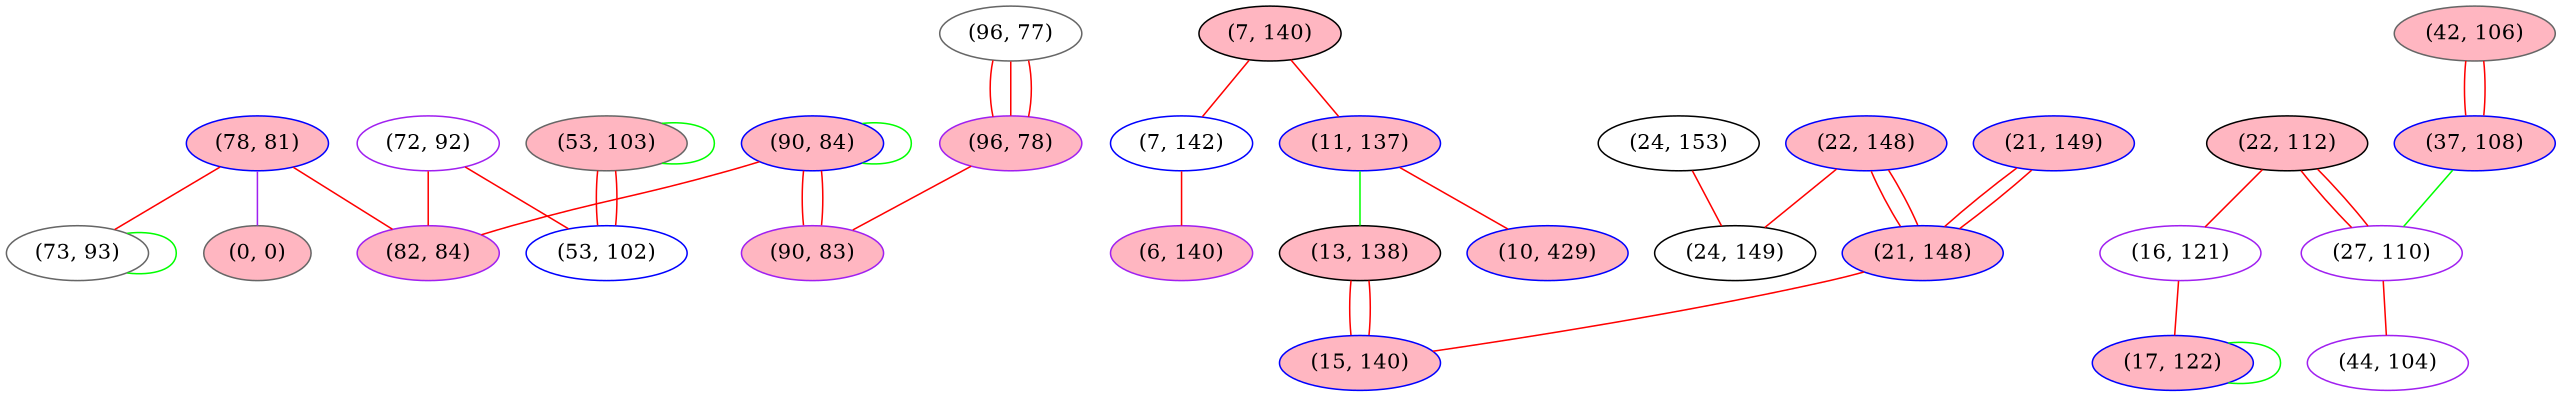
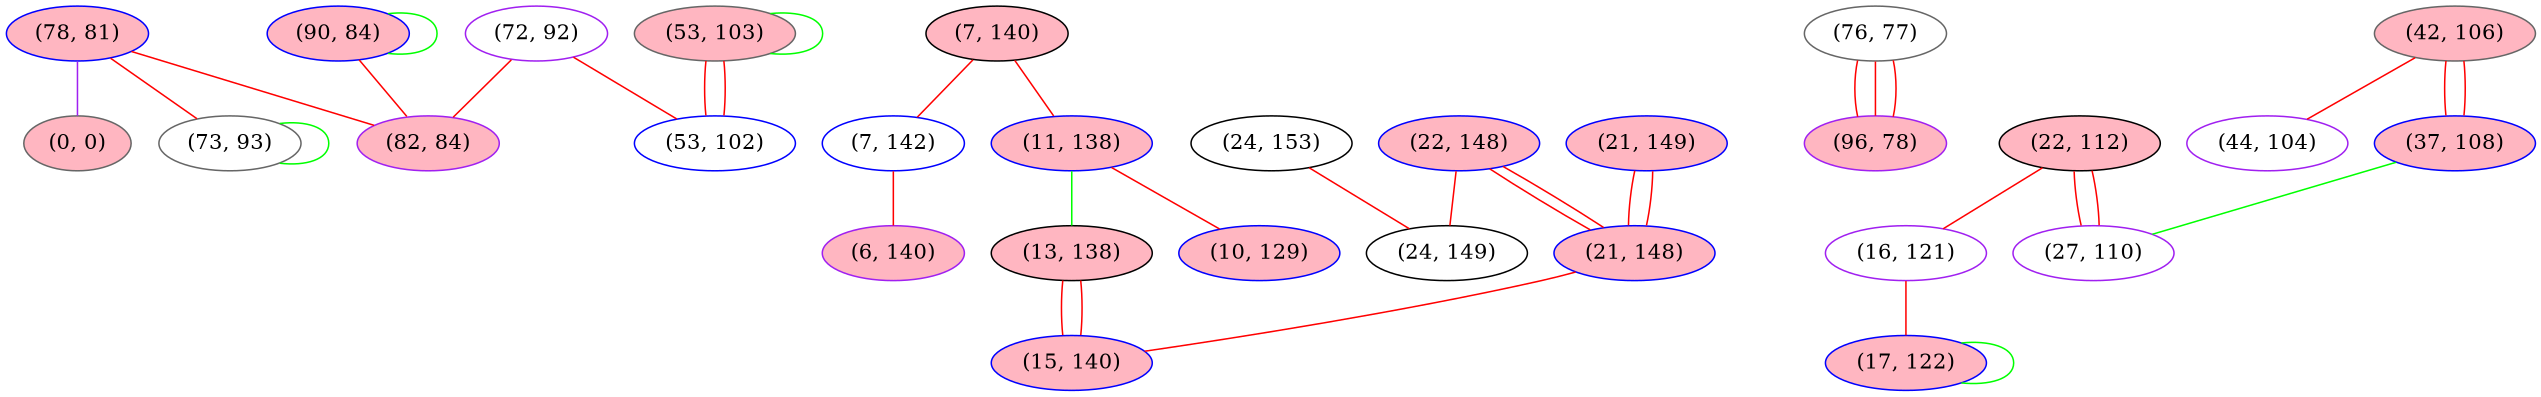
node "(96, 77)": label "(96, 77)" -> "(76, 77)"
node "(11, 137)": label "(11, 137)" -> "(11, 138)"
node "(90, 83)": removed
node "(10, 429)": label "(10, 429)" -> "(10, 129)"
edge "(27, 110)" -- "(44, 104)": now "(42, 106)" -- "(44, 104)"
